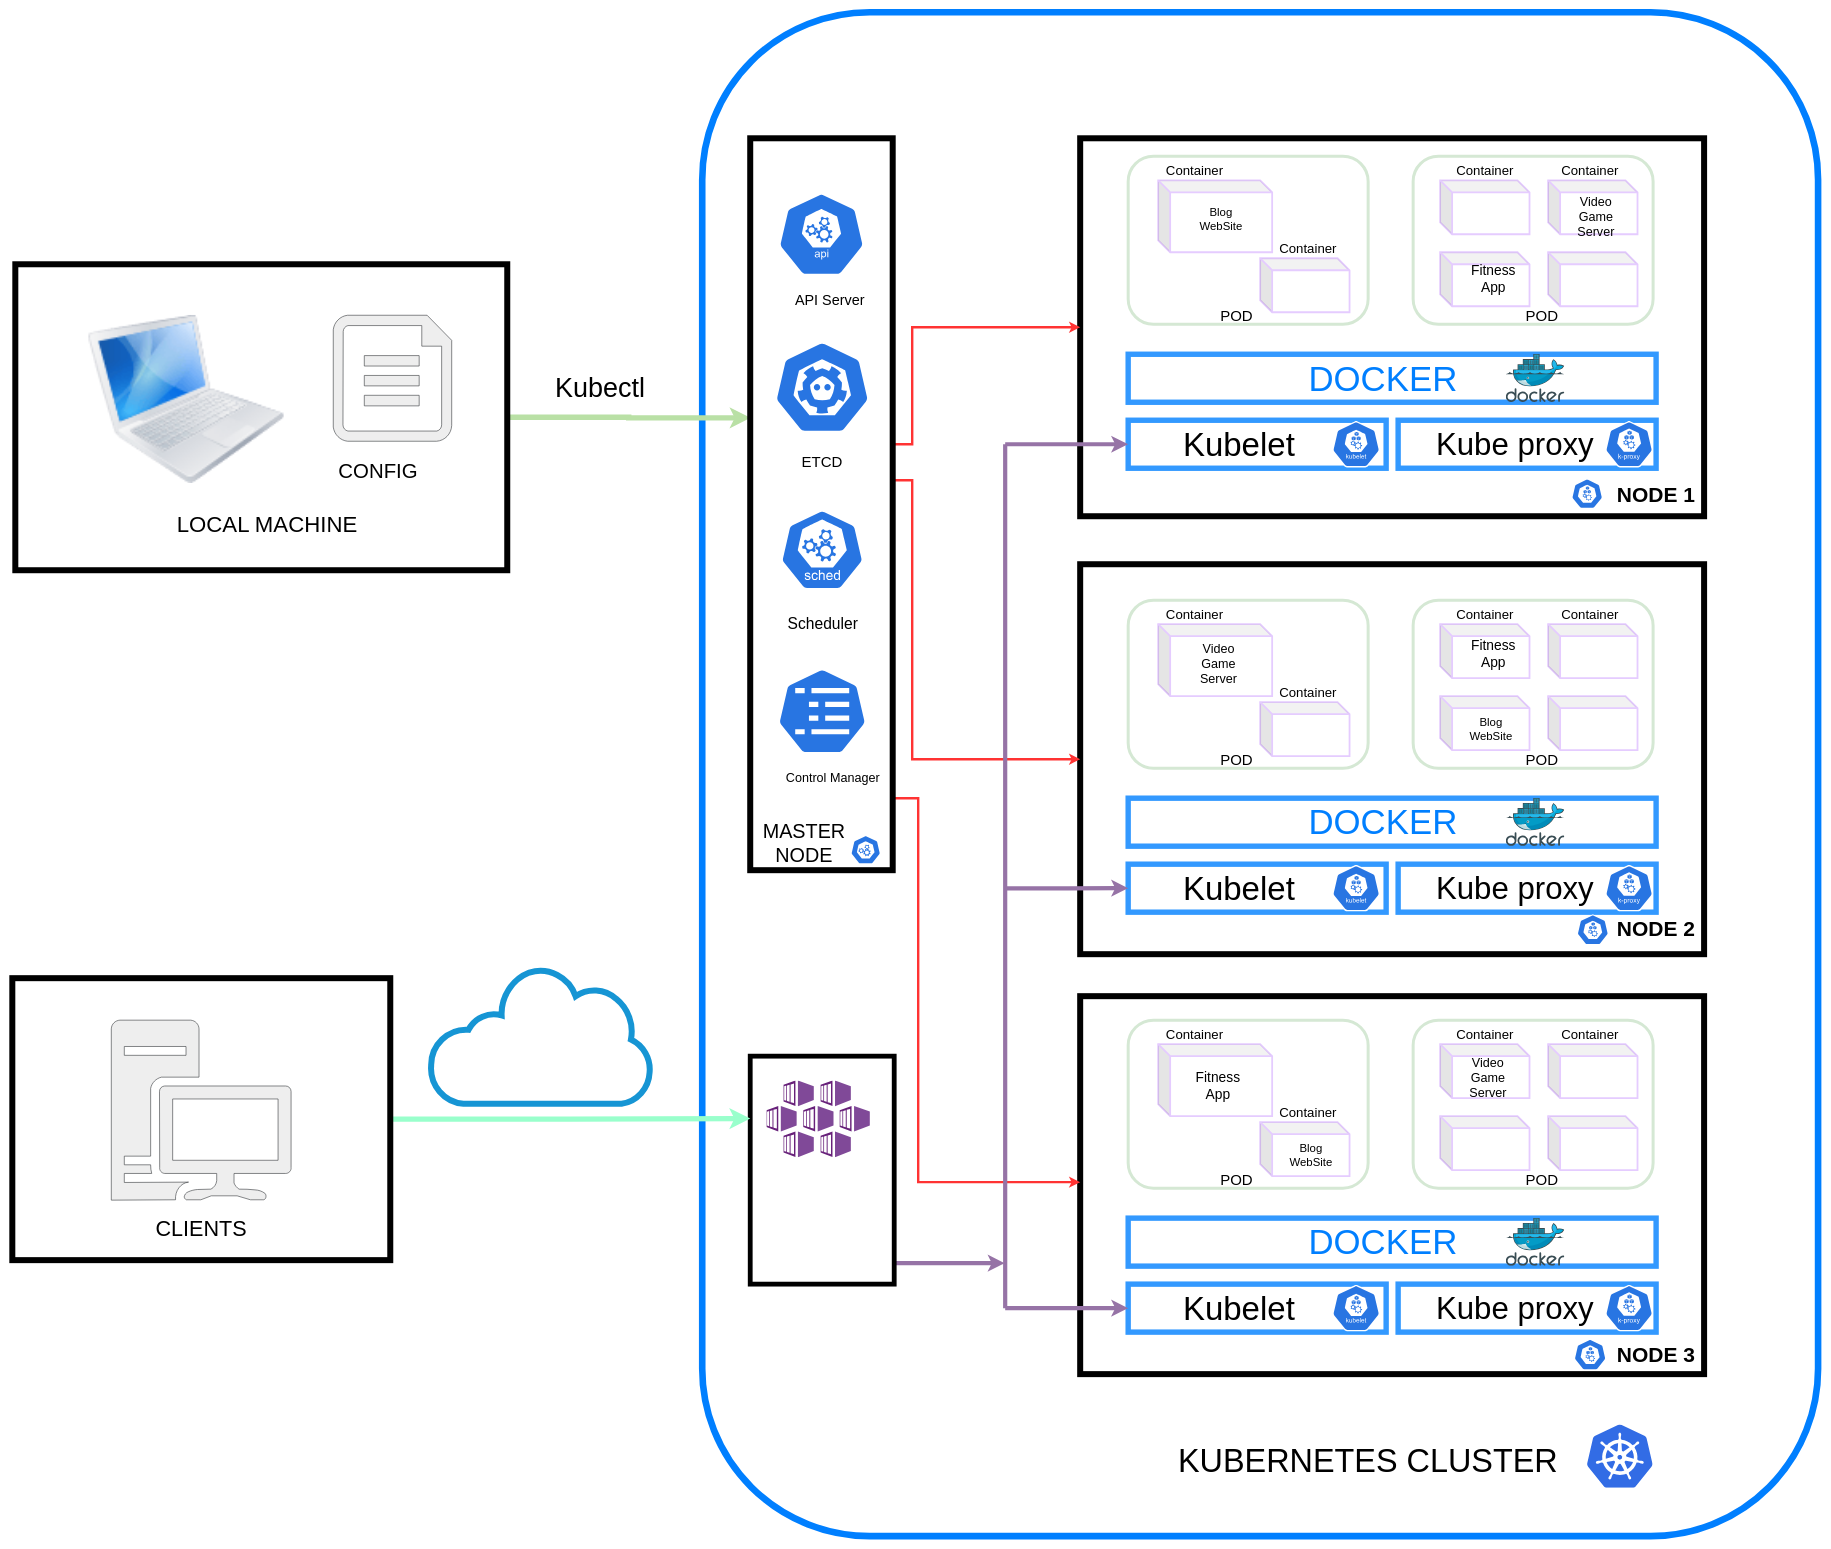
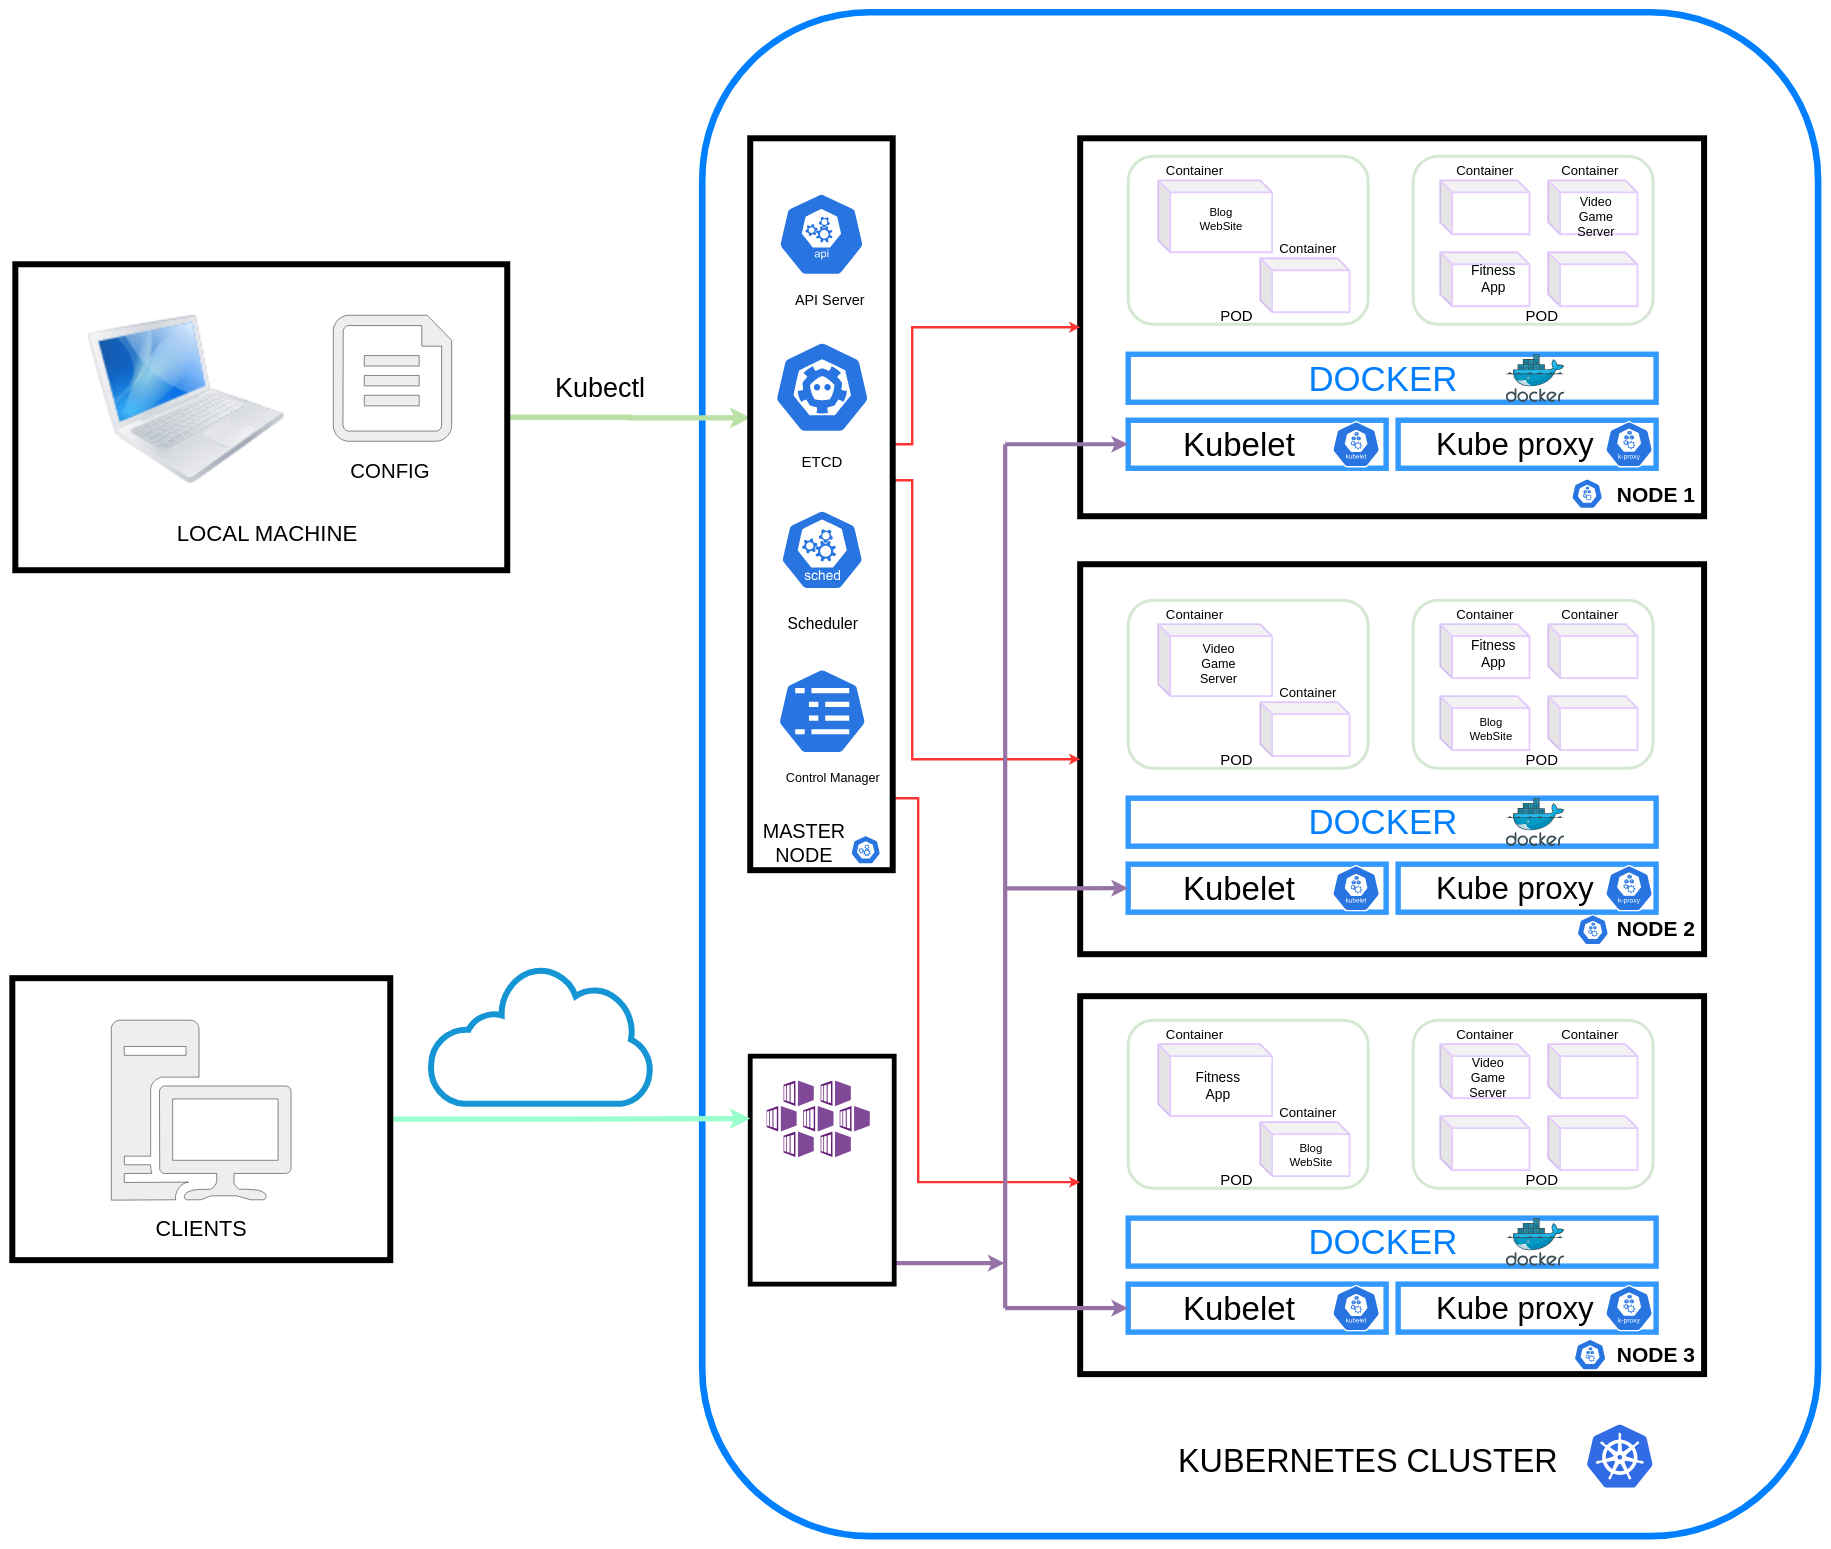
node "CONFIG": moved (378, 471) -> (390, 471)
node "LOCAL MACHINE": moved (267, 525) -> (267, 534)
